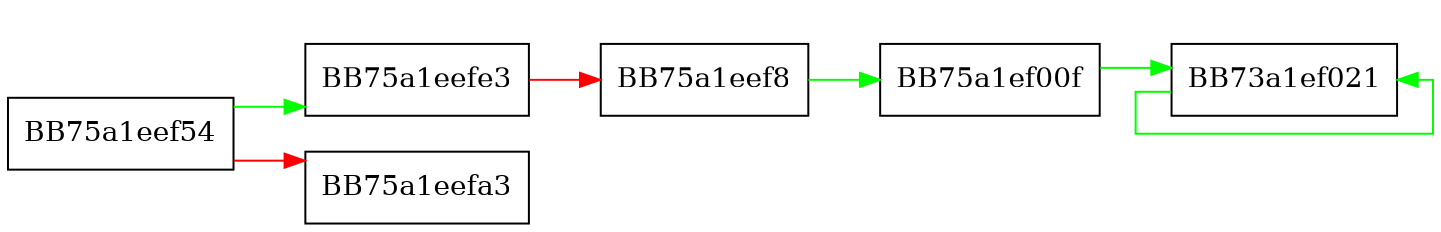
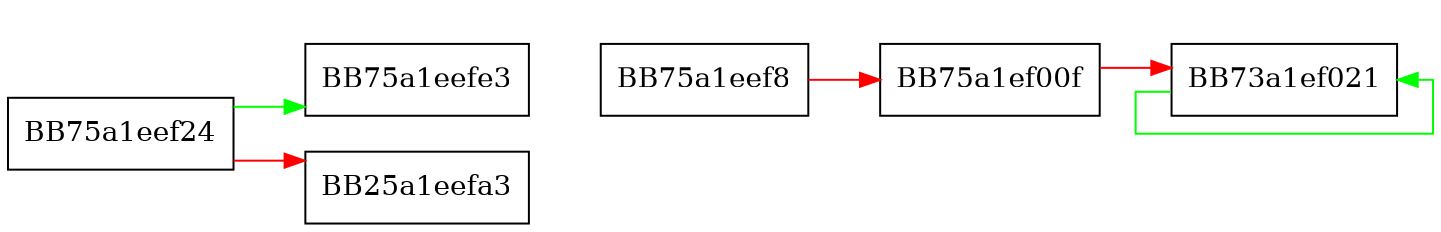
edge "BB75a1ef00f" -> "BB73a1ef021": color green -> red
edge "BB75a1eefe3" -> "BB75a1eef8": removed
edge "BB75a1eef8" -> "BB75a1ef00f": color green -> red
node "BB75a1eef54": label "BB75a1eef54" -> "BB75a1eef24"
node "BB75a1eefa3": label "BB75a1eefa3" -> "BB25a1eefa3"
